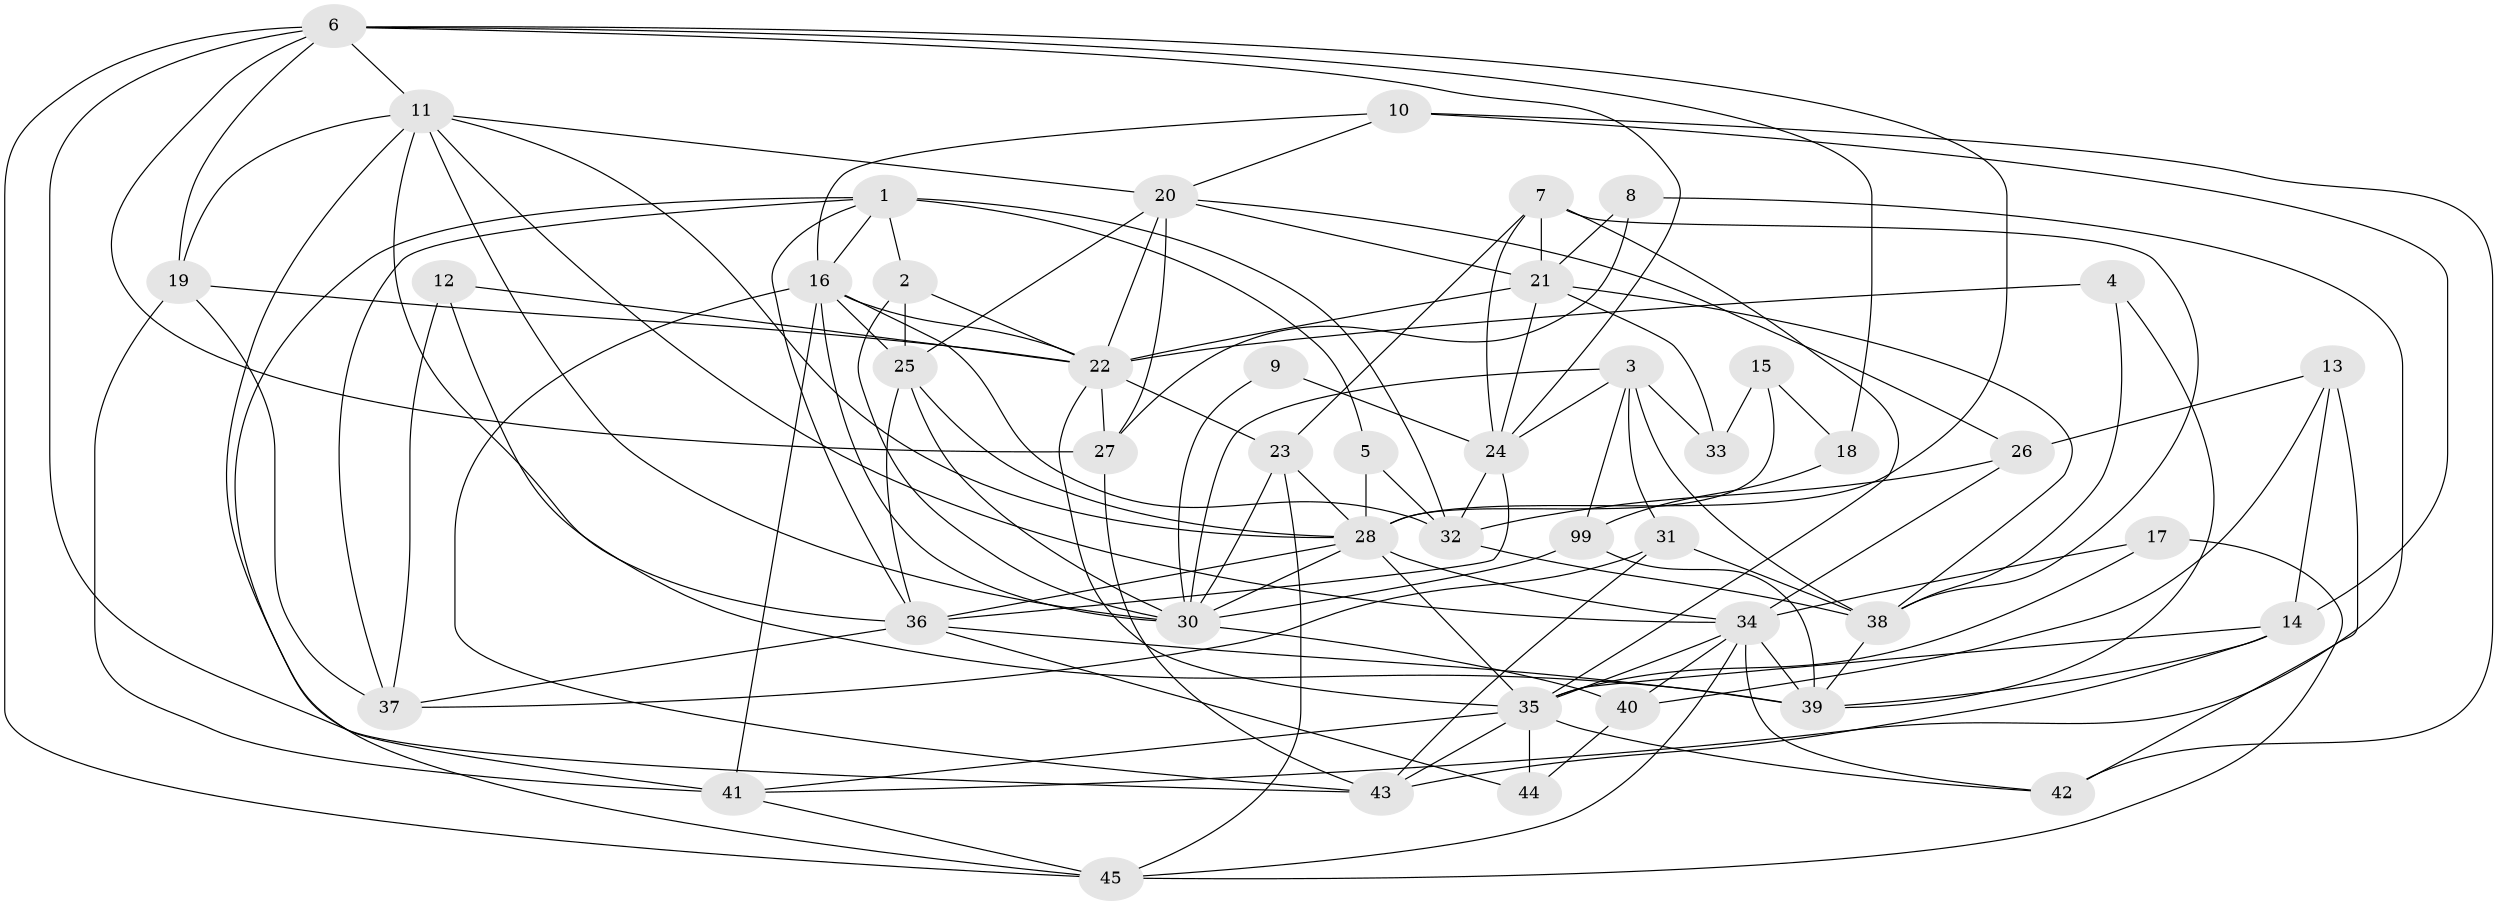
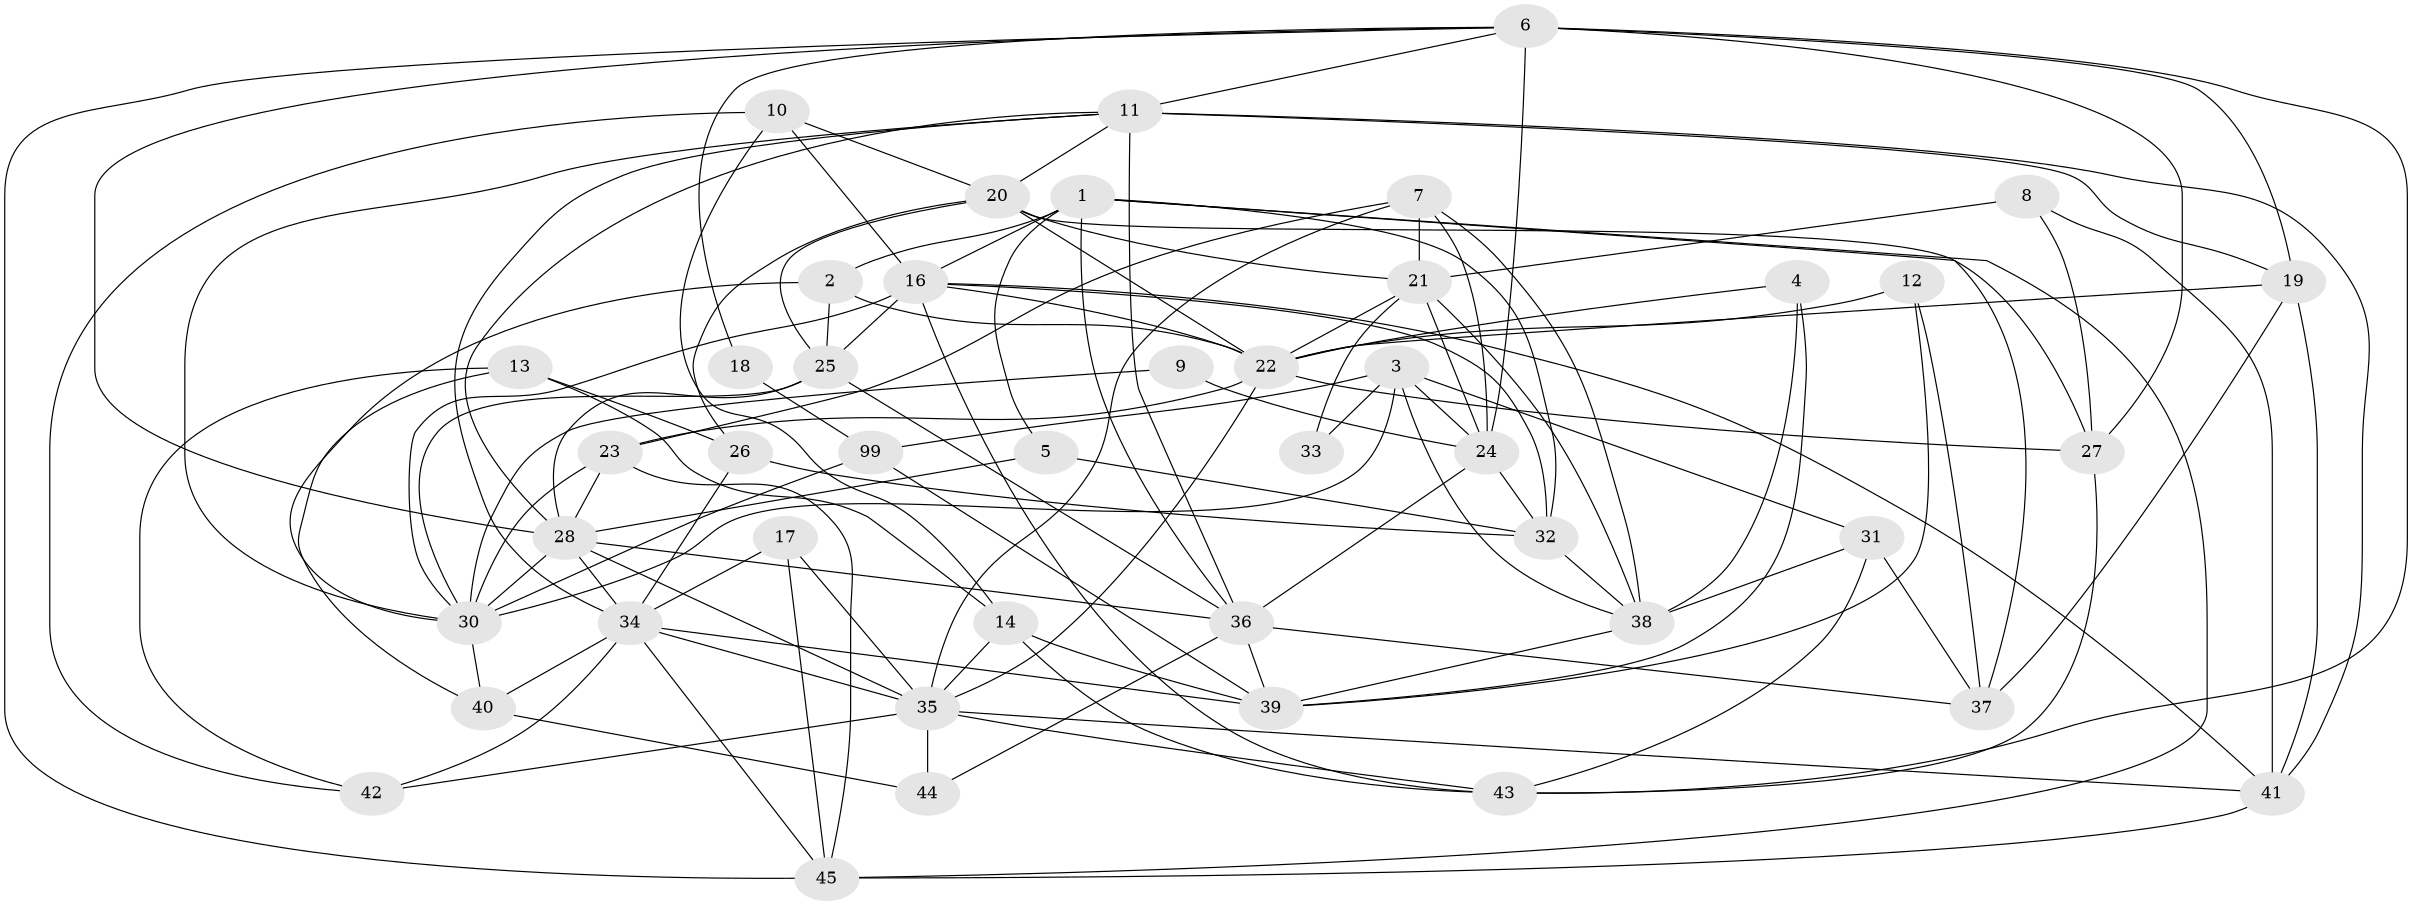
node "15": removed
